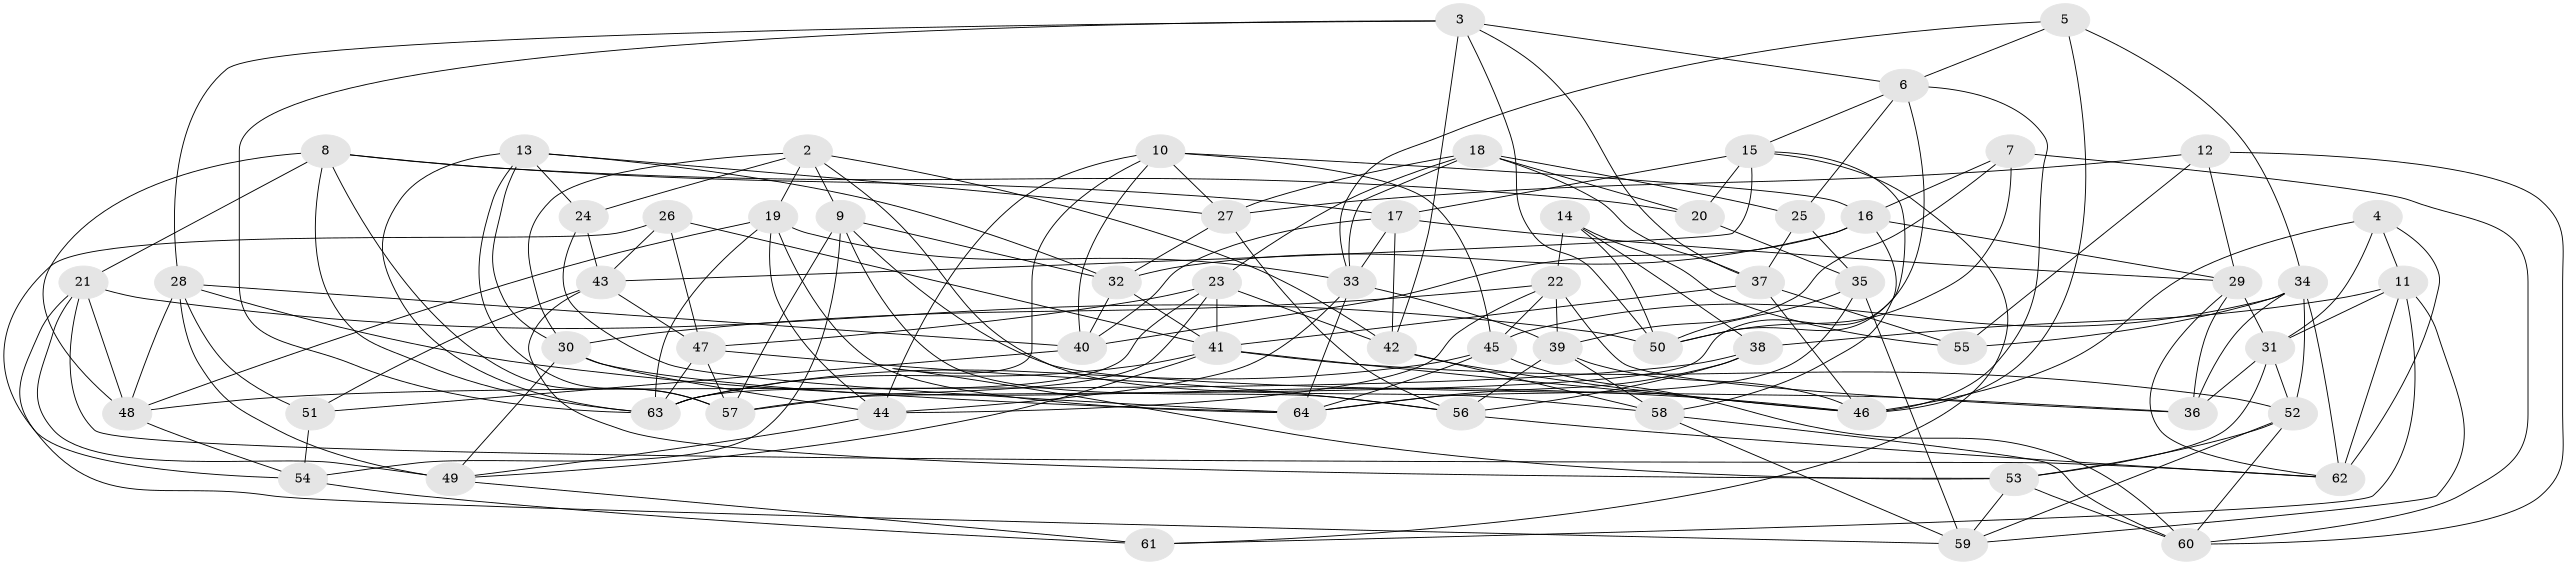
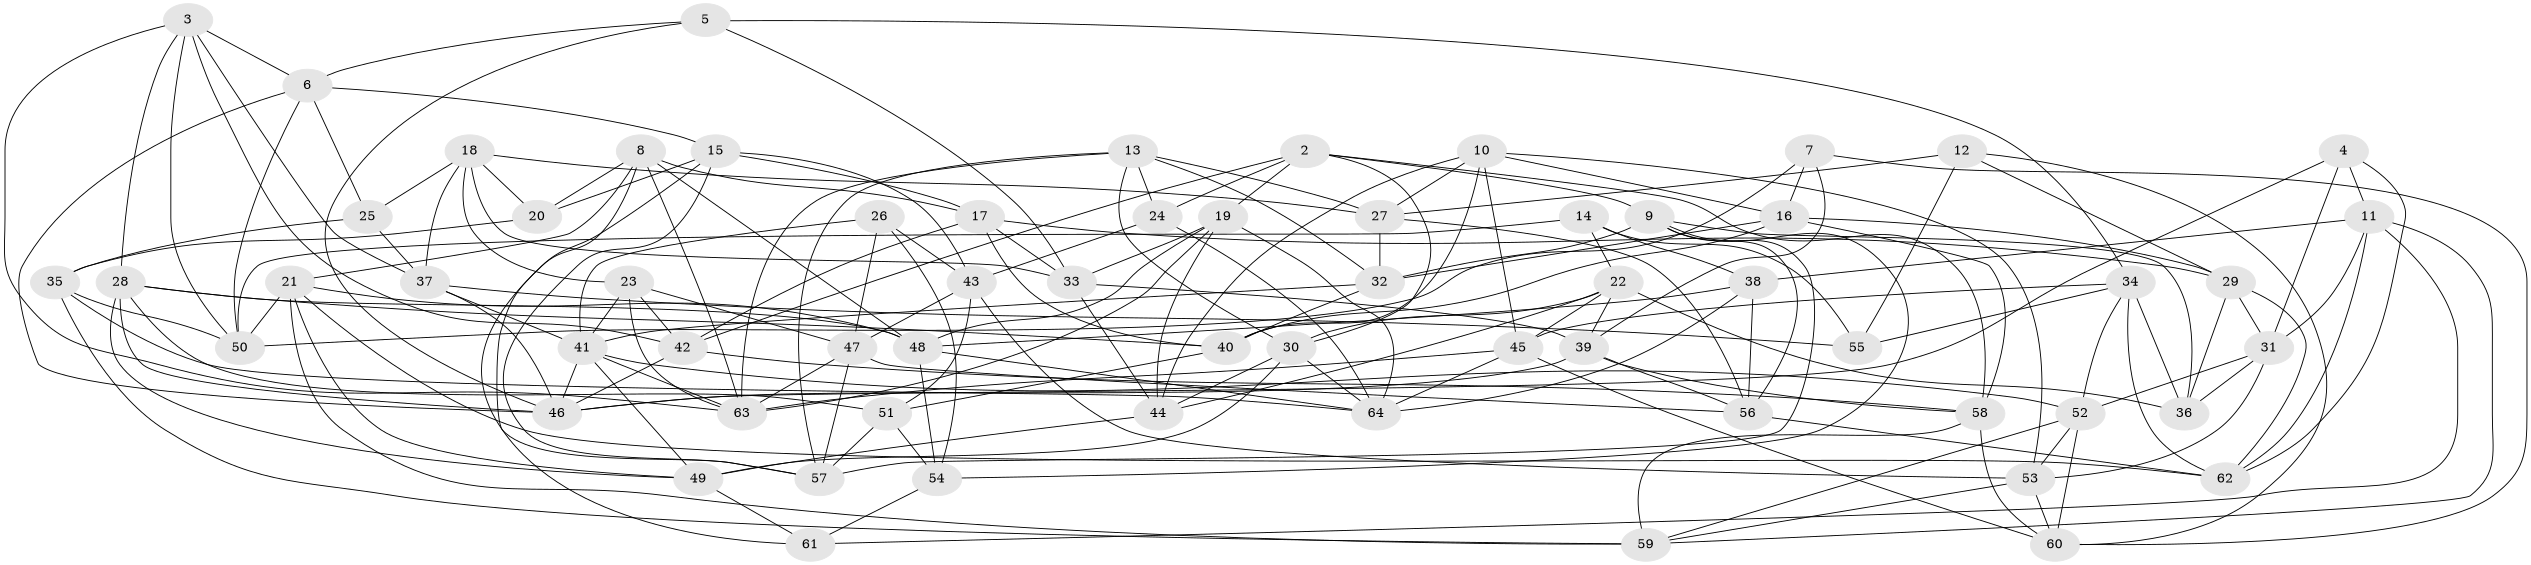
edge "33" -- "64": now "48" -- "64"
edge "23" -- "57": now "51" -- "57"
